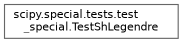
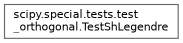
node "scipy.special.tests.test _special.TestShLegendre": label "scipy.special.tests.test _special.TestShLegendre" -> "scipy.special.tests.test _orthogonal.TestShLegendre"
